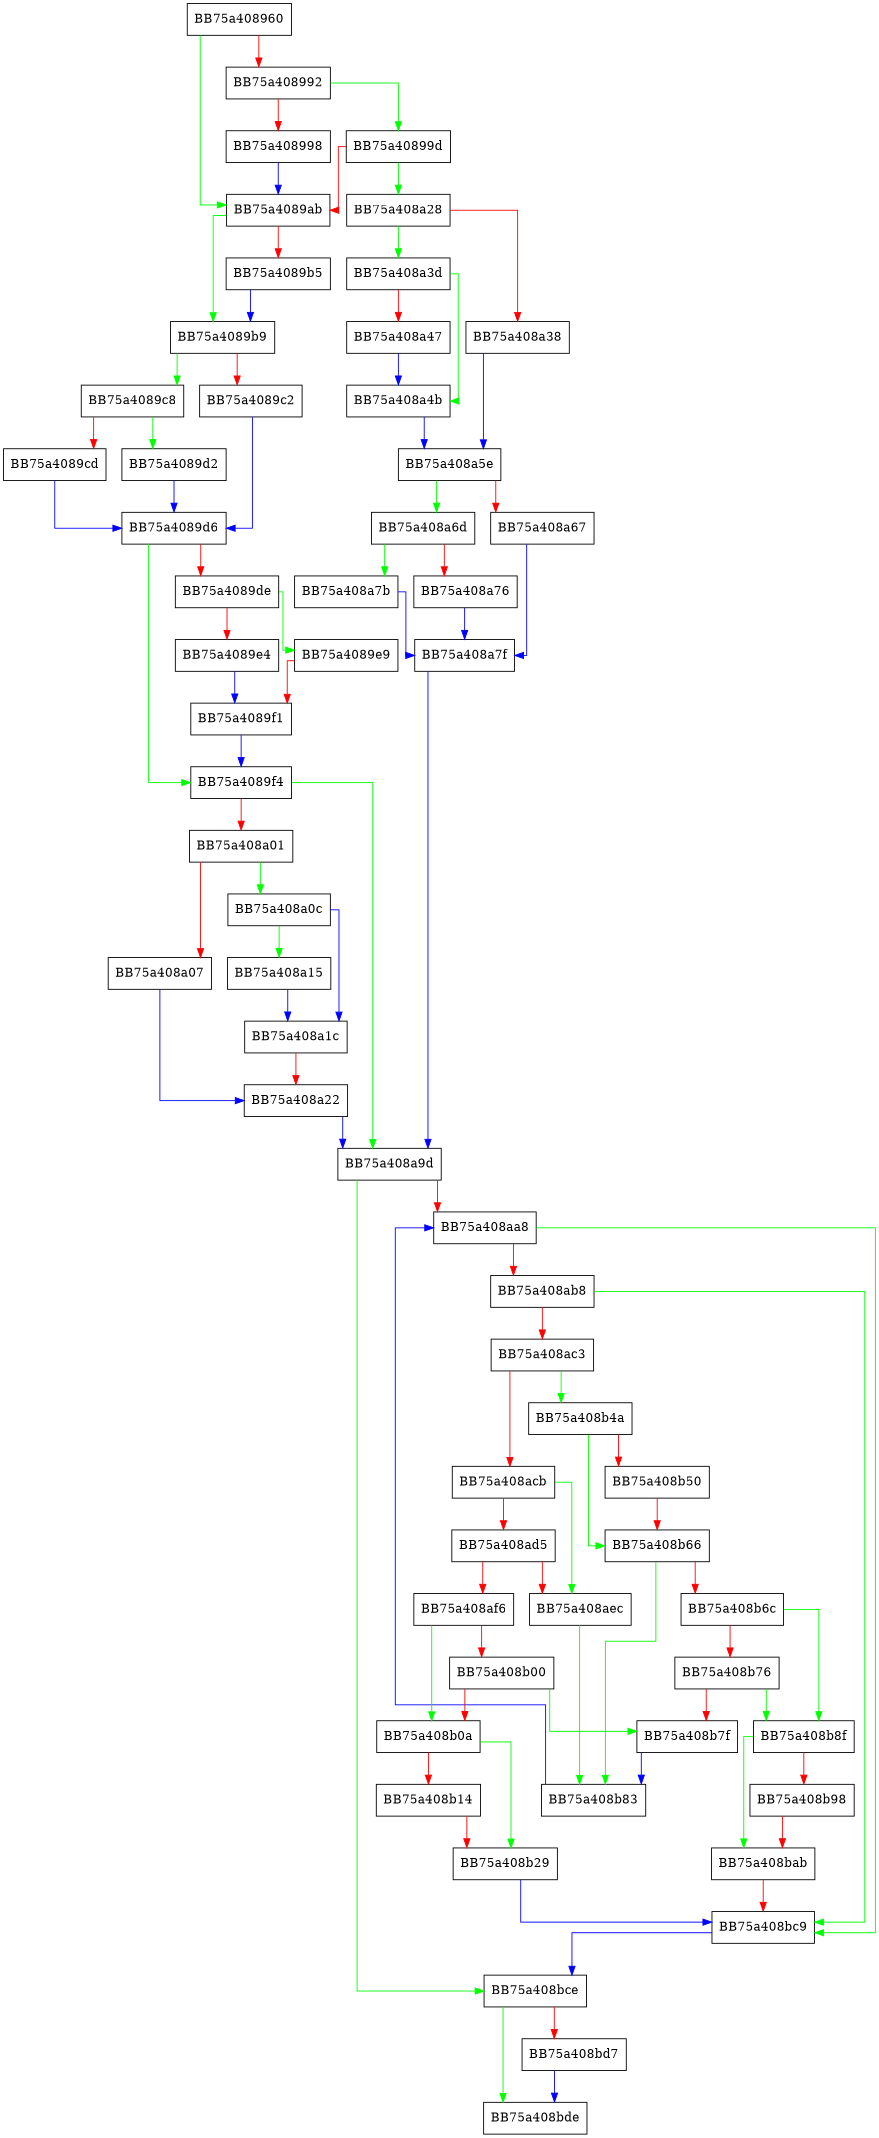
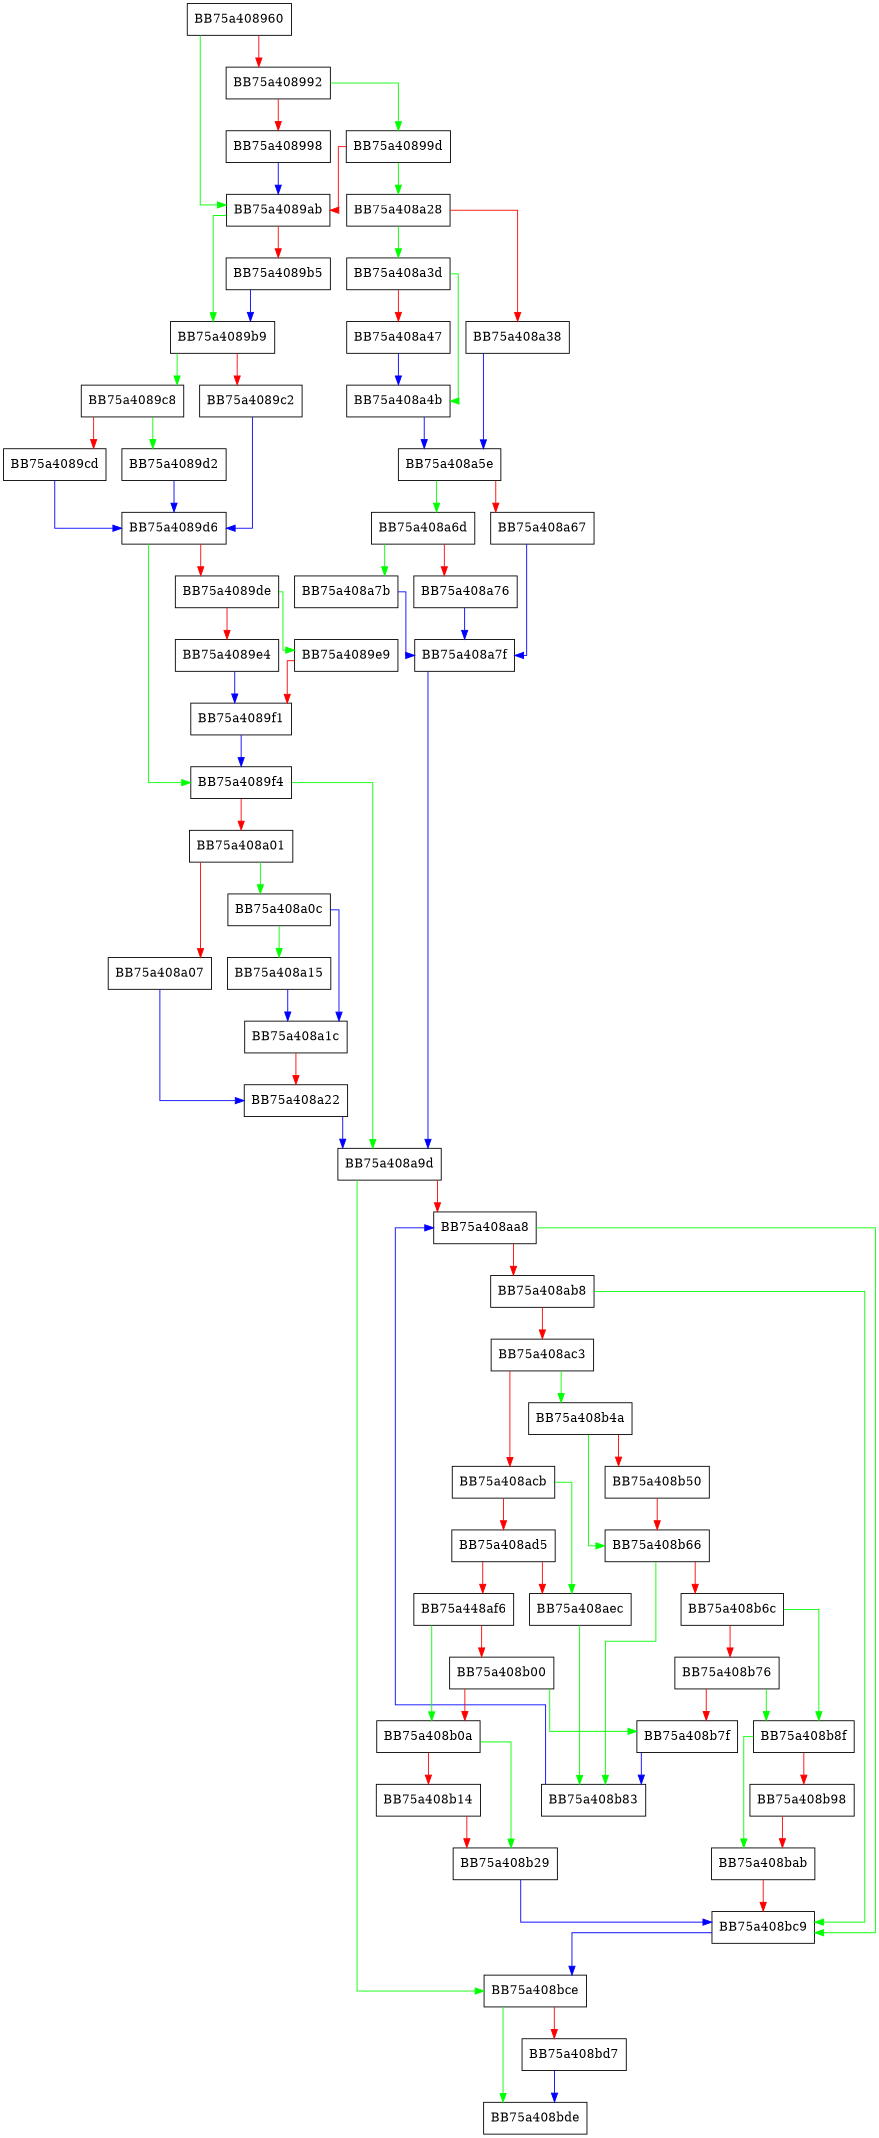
node "BB75a408af6": label "BB75a408af6" -> "BB75a448af6"
